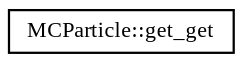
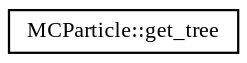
node "MCParticle::get_get": label "MCParticle::get_get" -> "MCParticle::get_tree"
